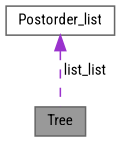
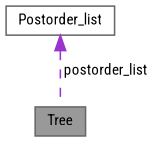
edge "Tree" -> "Postorder_list": label " list_list" -> " postorder_list"
